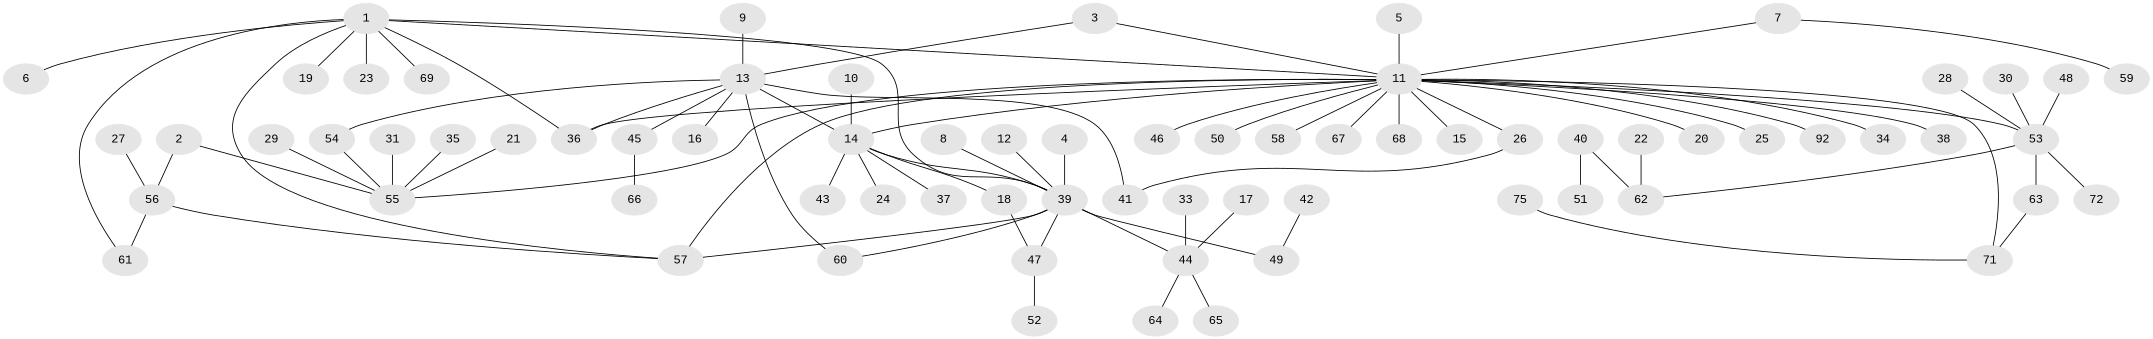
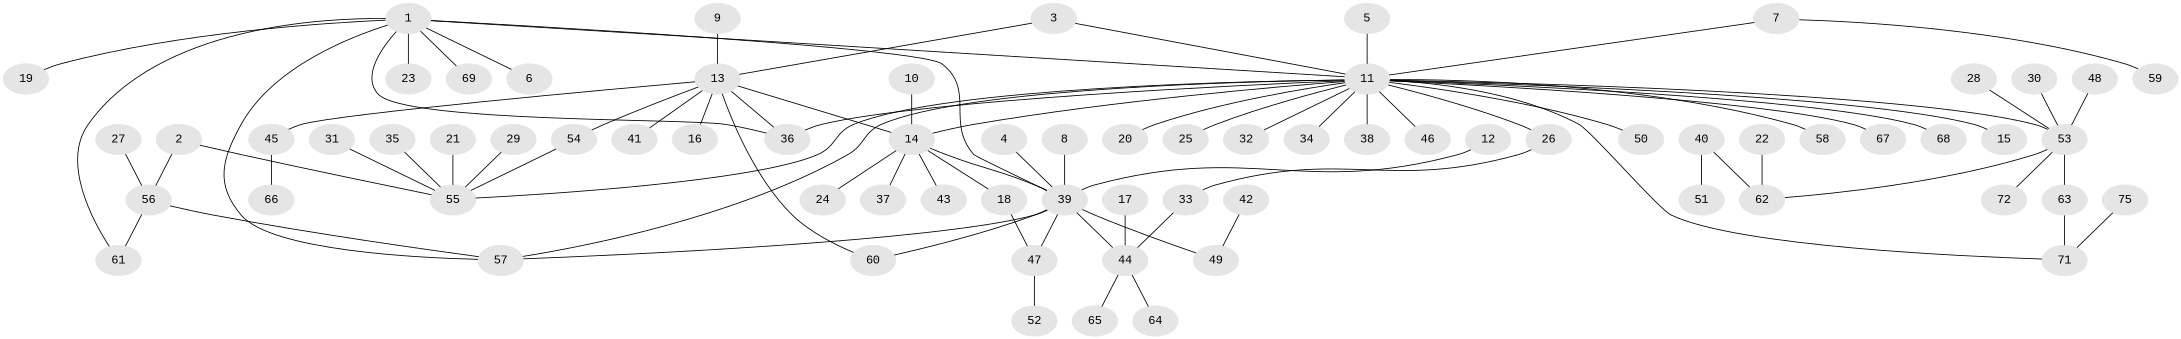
node "92": label "92" -> "32"
edge "26" -- "41": now "26" -- "33"
